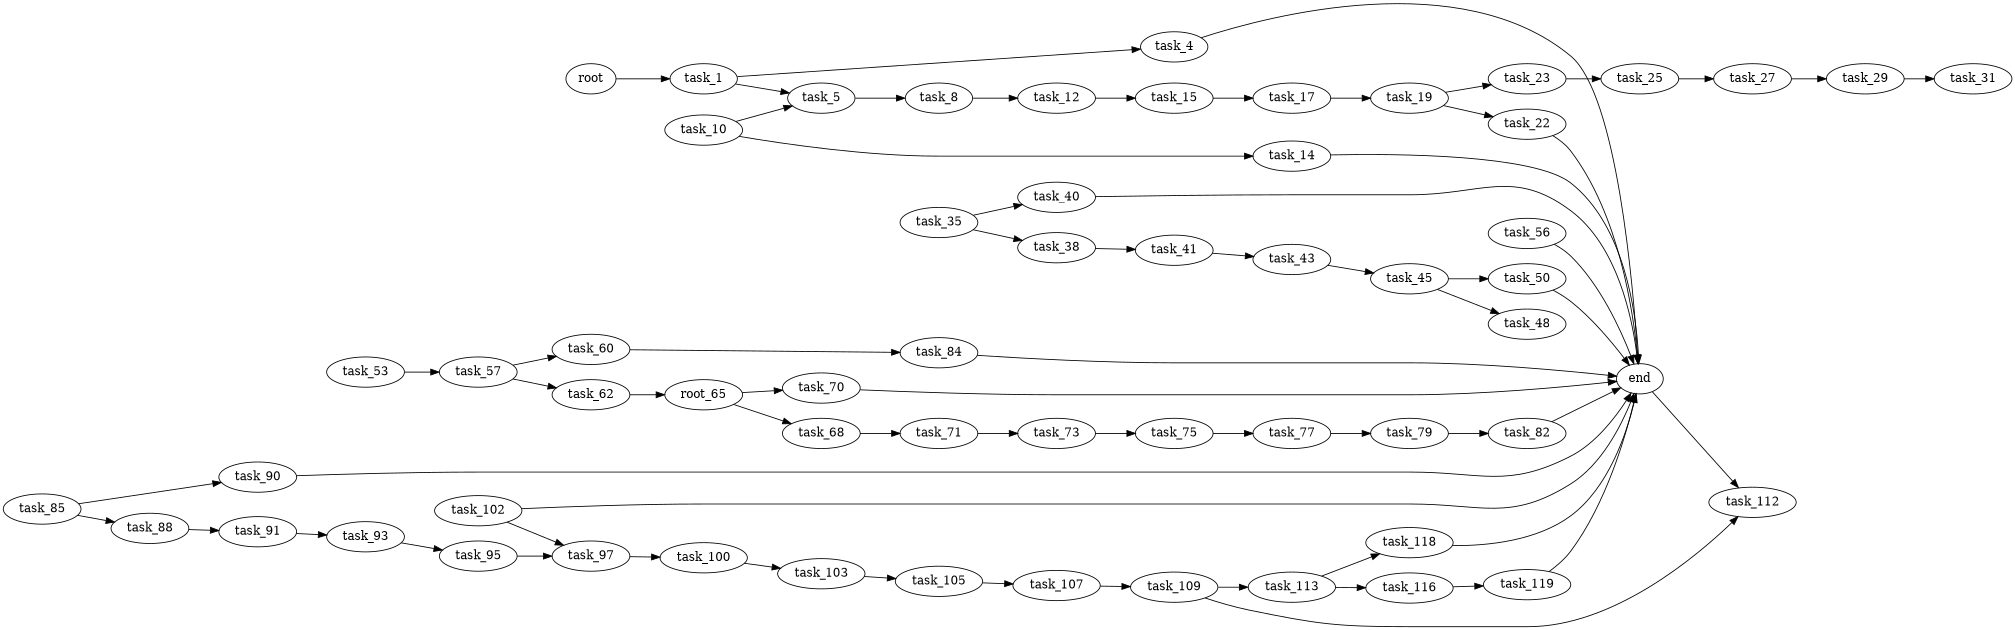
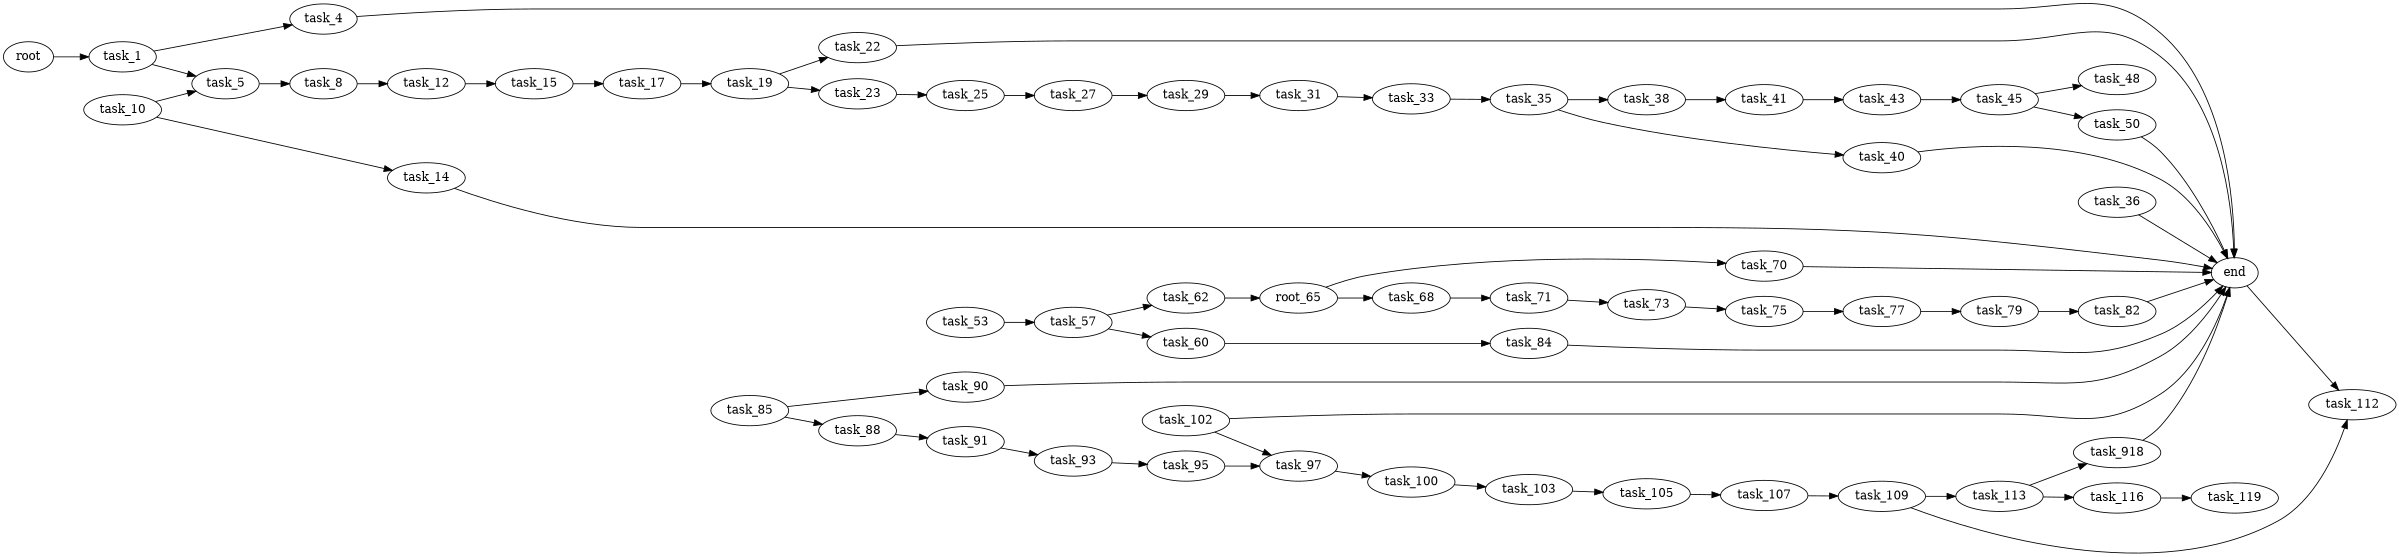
node "task_33": added
node "task_56": label "task_56" -> "task_36"
edge "task_119" -> "end": removed
node "task_118": label "task_118" -> "task_918"
